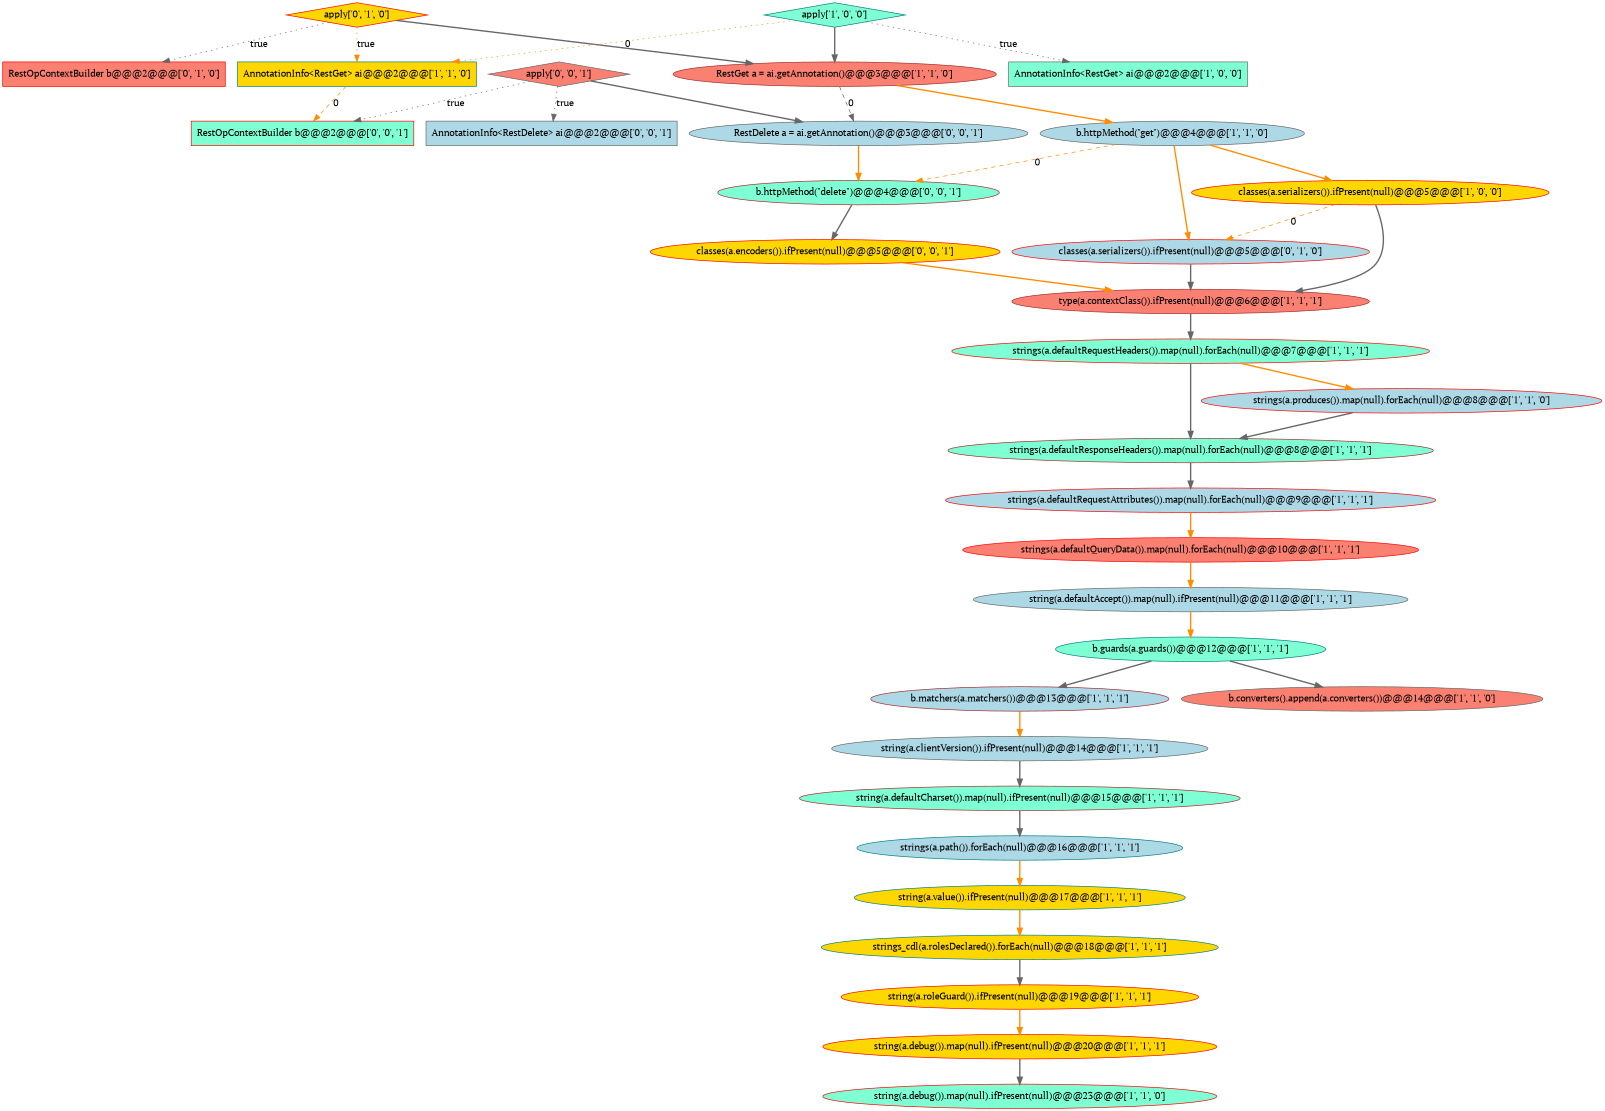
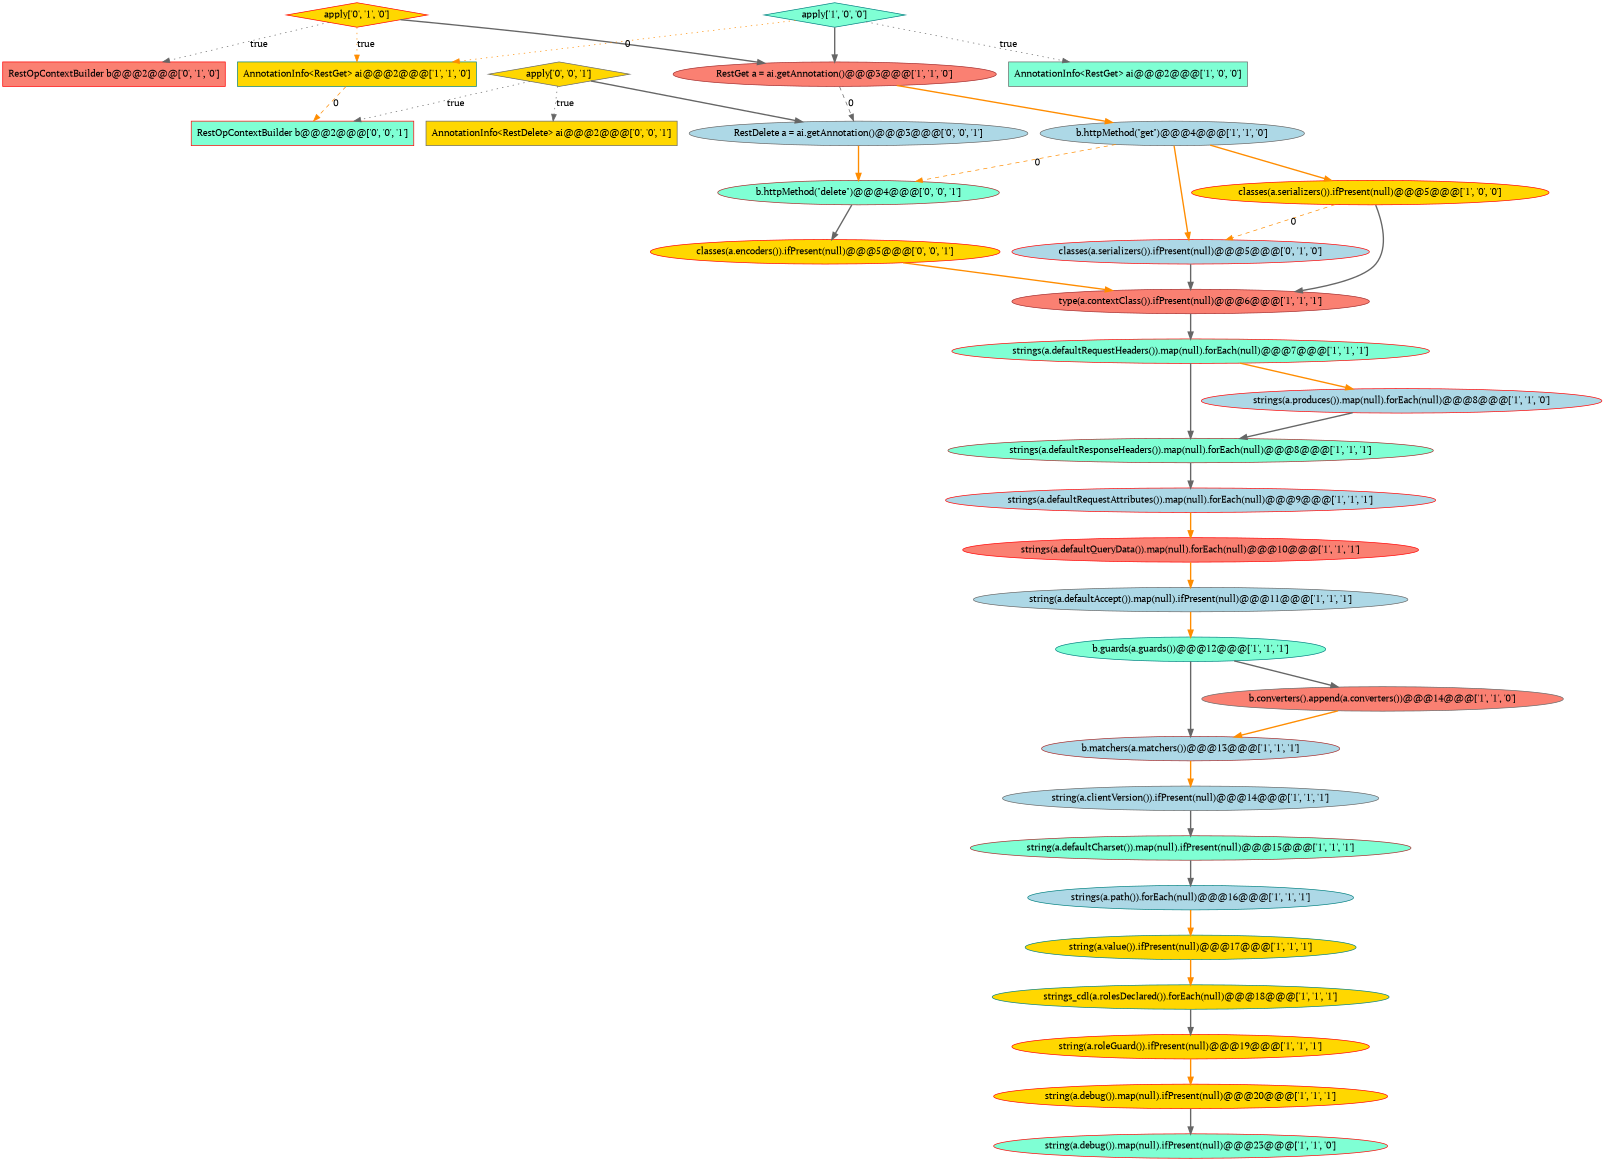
node "apply['0', '0', '1']": fillcolor salmon -> gold
node "AnnotationInfo<RestDelete> ai@@@2@@@['0', '0', '1']": fillcolor lightblue -> gold
edge "b.converters().append(a.converters())@@@14@@@['1', '1', '0']" -> "b.matchers(a.matchers())@@@13@@@['1', '1', '1']": added
